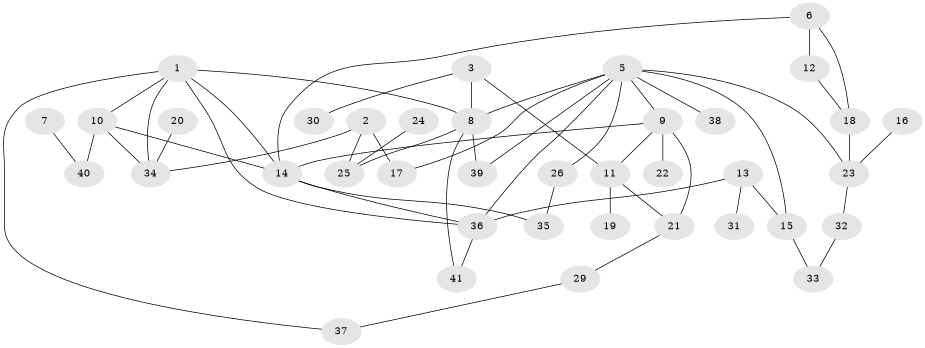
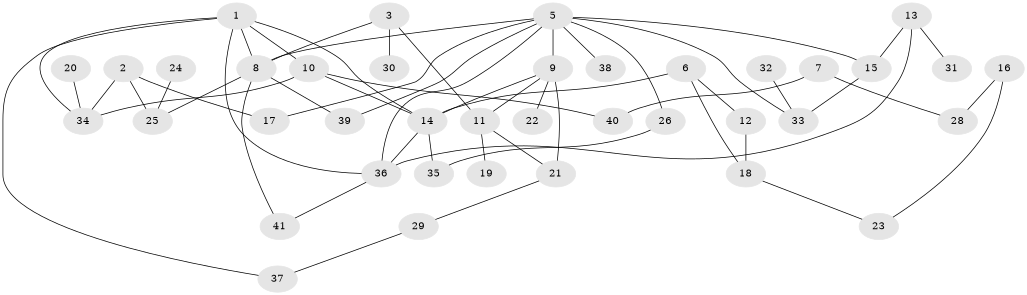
edge "5" -- "23": now "5" -- "33"
node "28": added
edge "23" -- "32": removed
